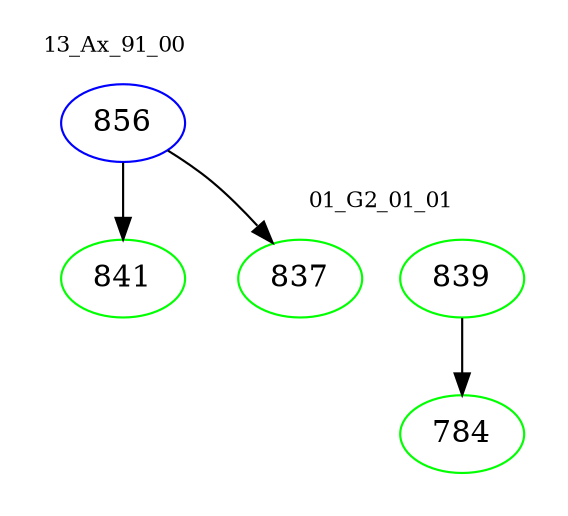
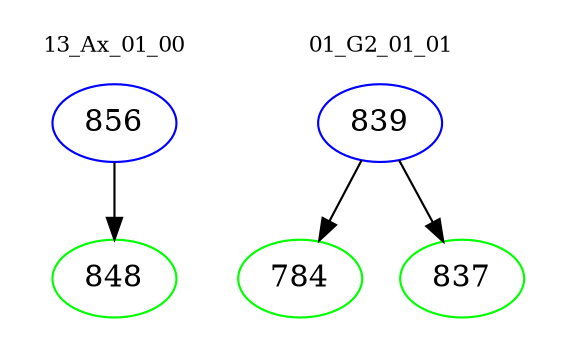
cluster "13_Ax_91_00": label "13_Ax_91_00" -> "13_Ax_01_00"
edge "856" -> "837": now "839" -> "837"
node "841": label "841" -> "848"
node "839": color green -> blue
